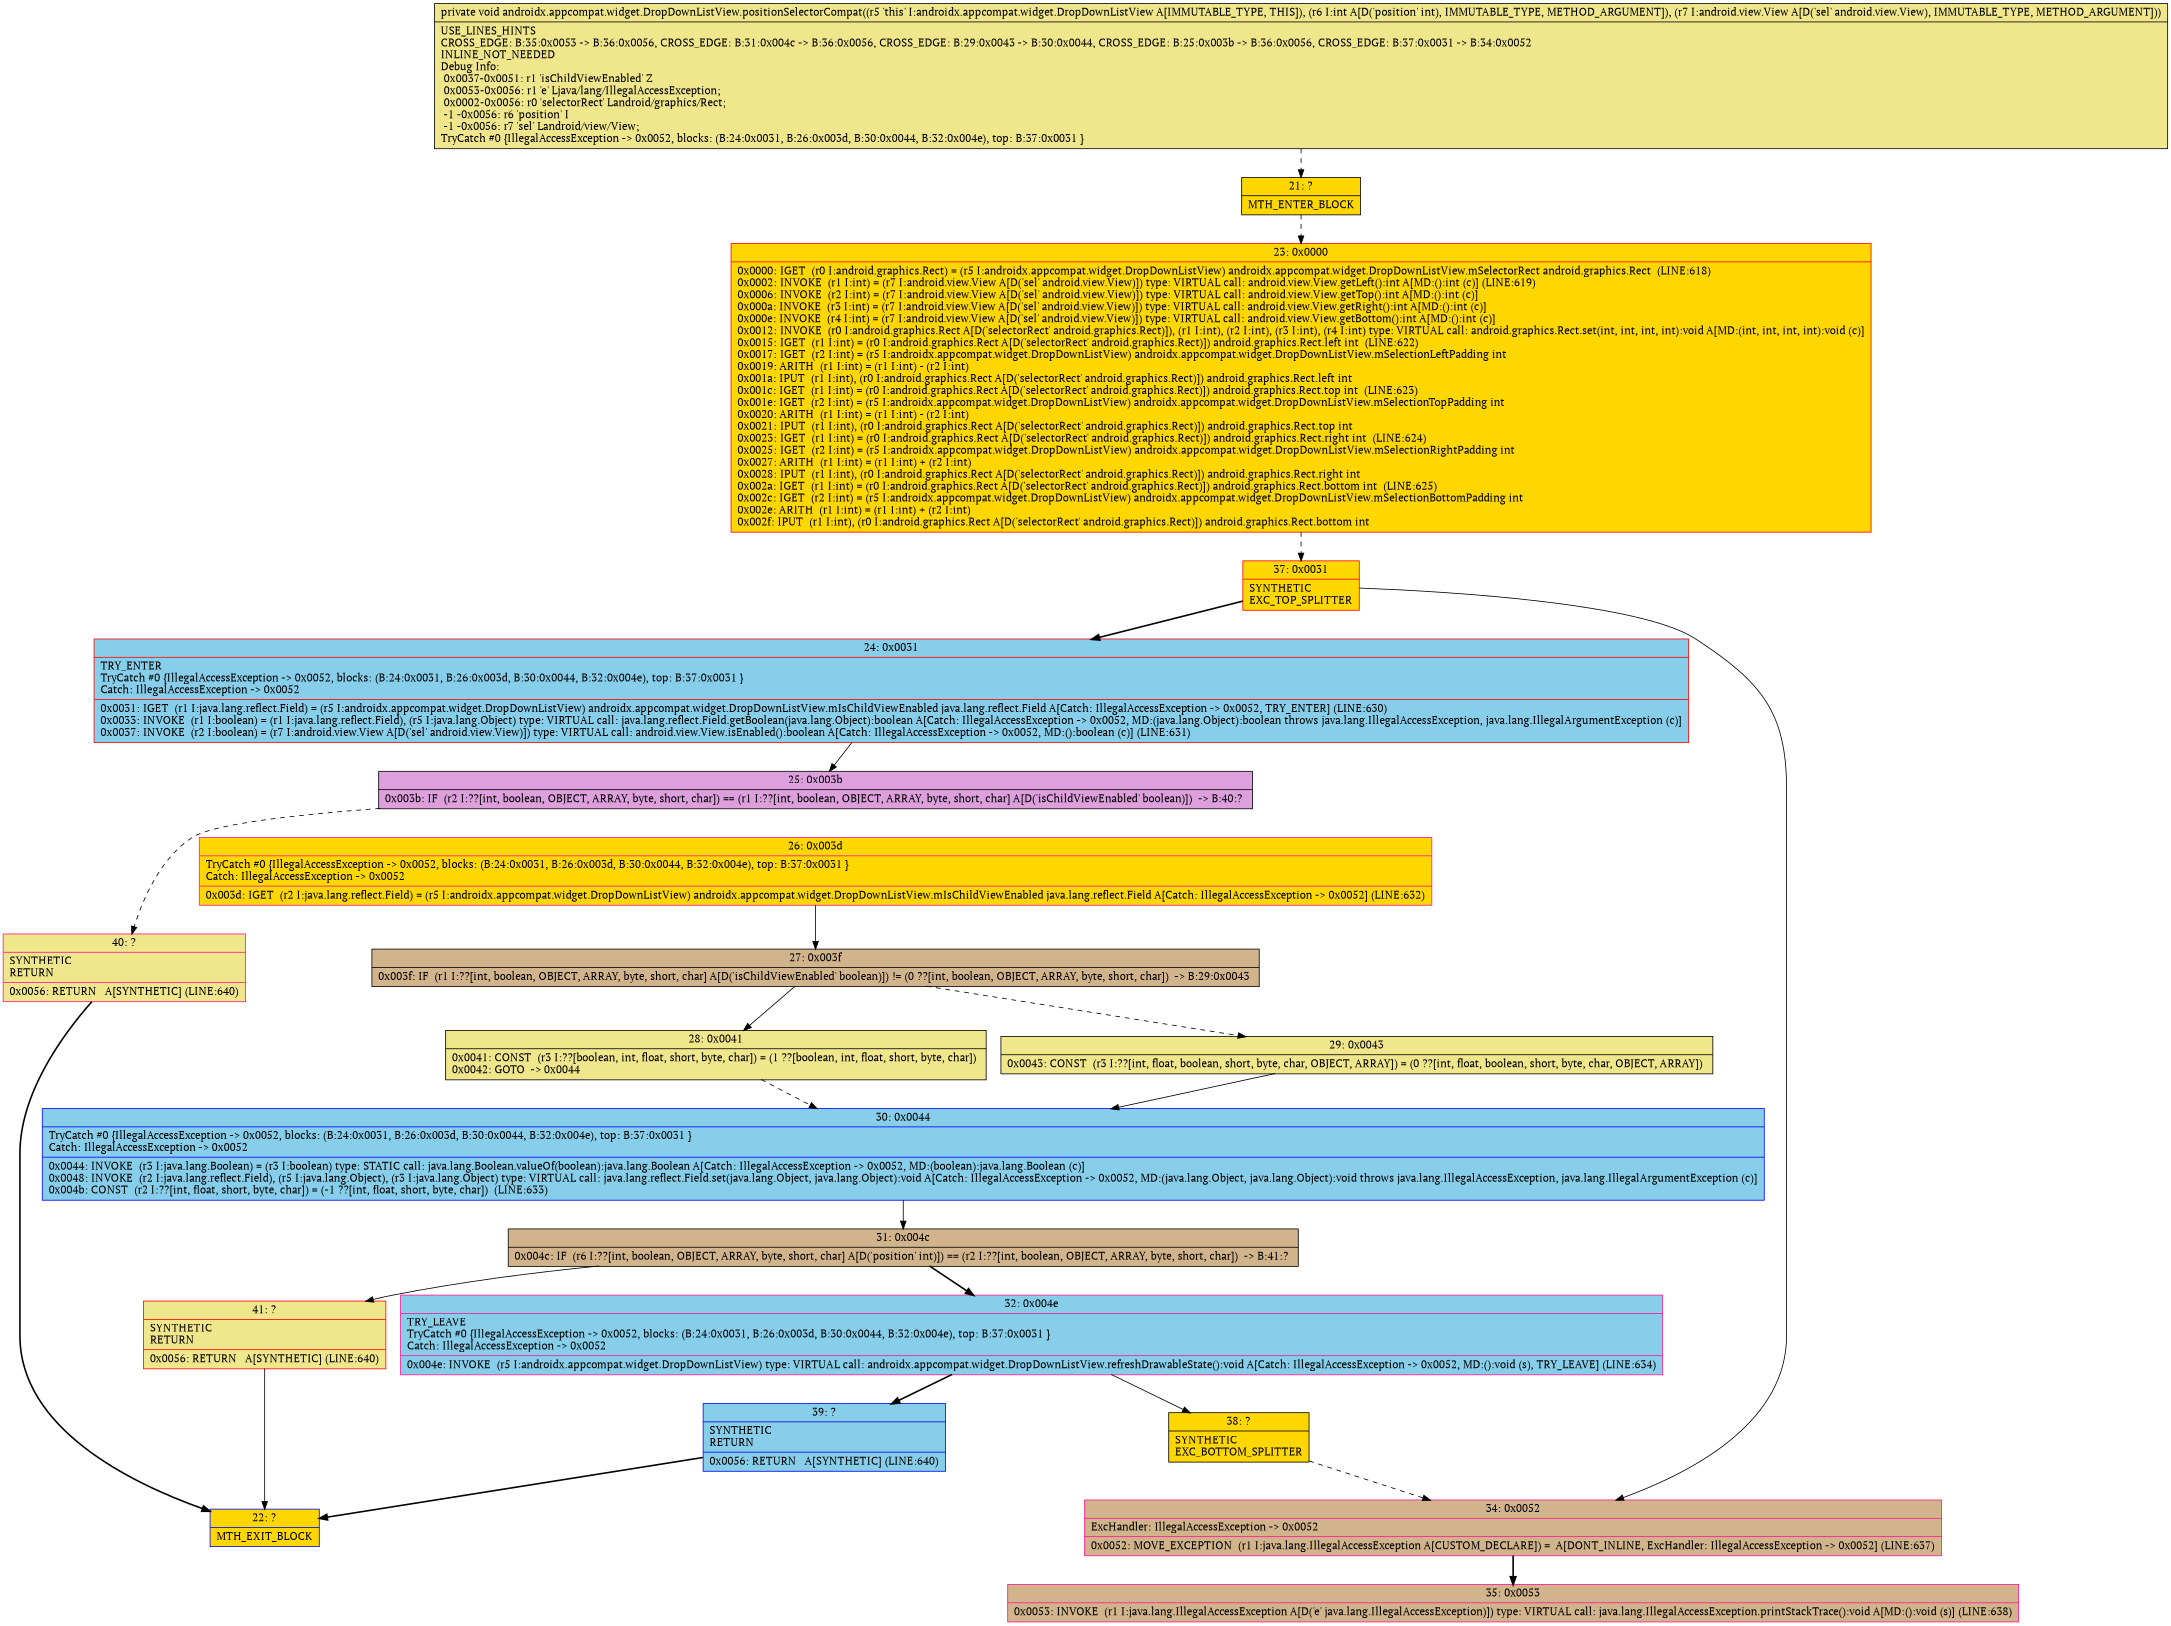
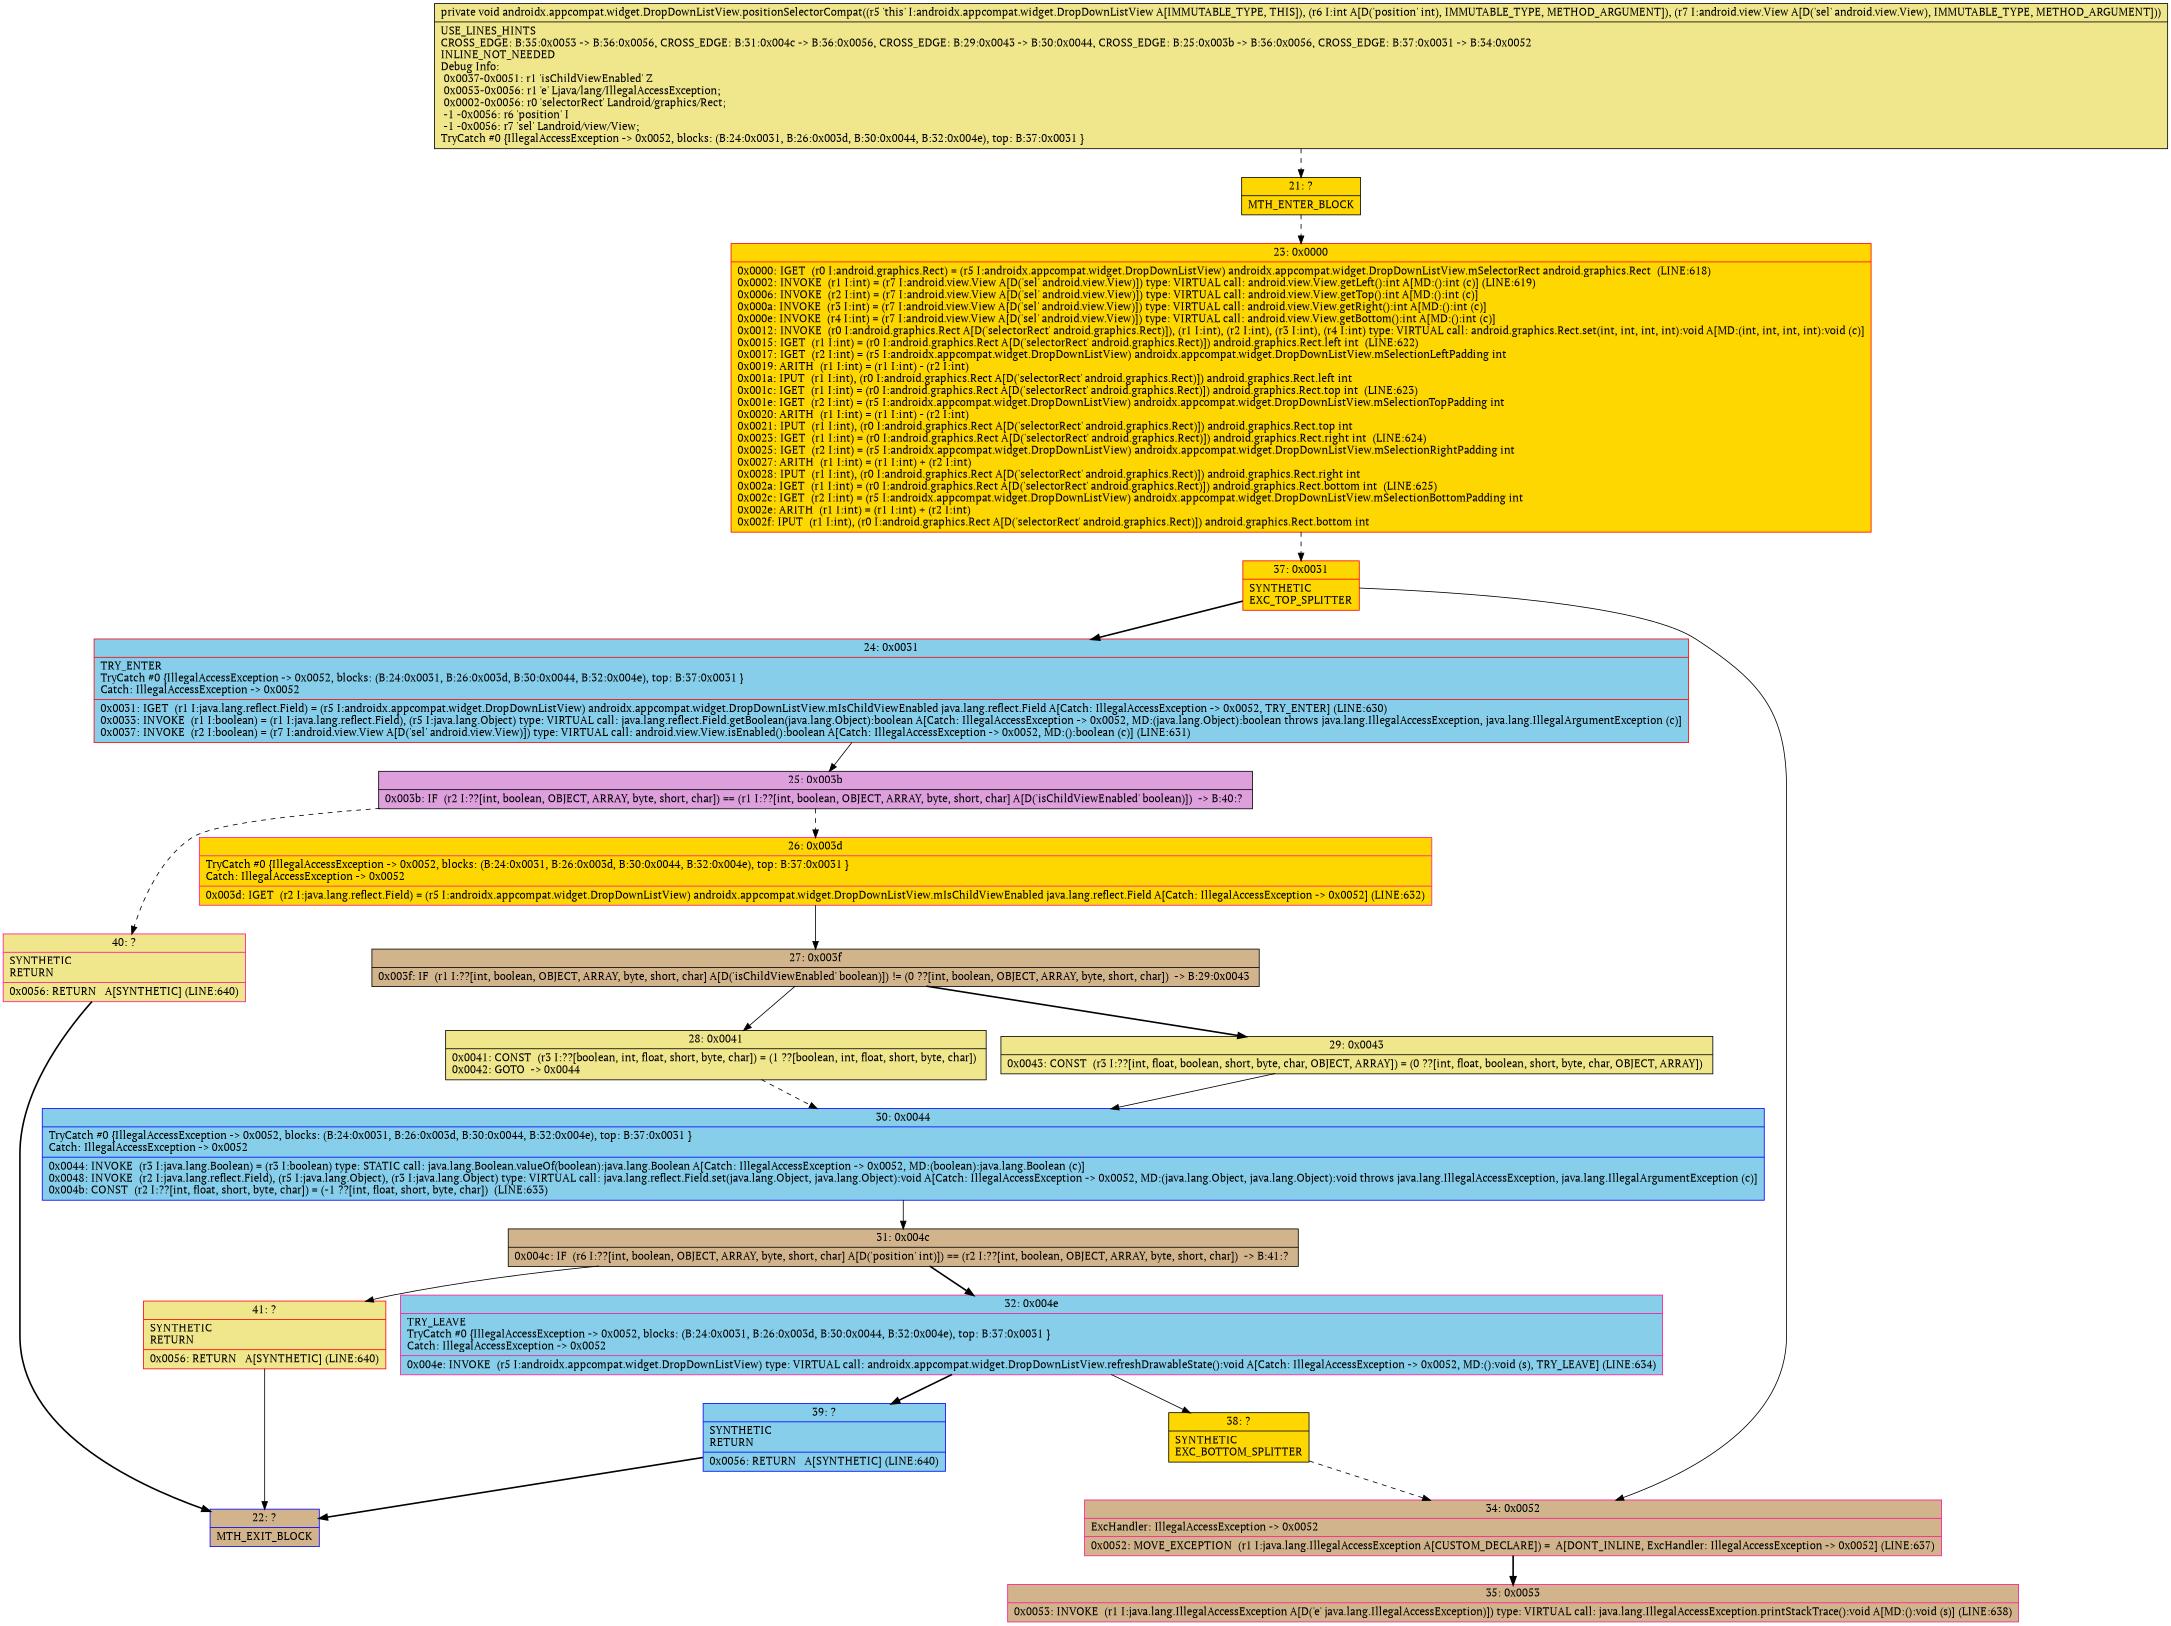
edge "25: 0x003b" -> "26: 0x003d": added
edge "27: 0x003f" -> "29: 0x0043": style dashed -> bold
node "22: ?": fillcolor gold -> tan
